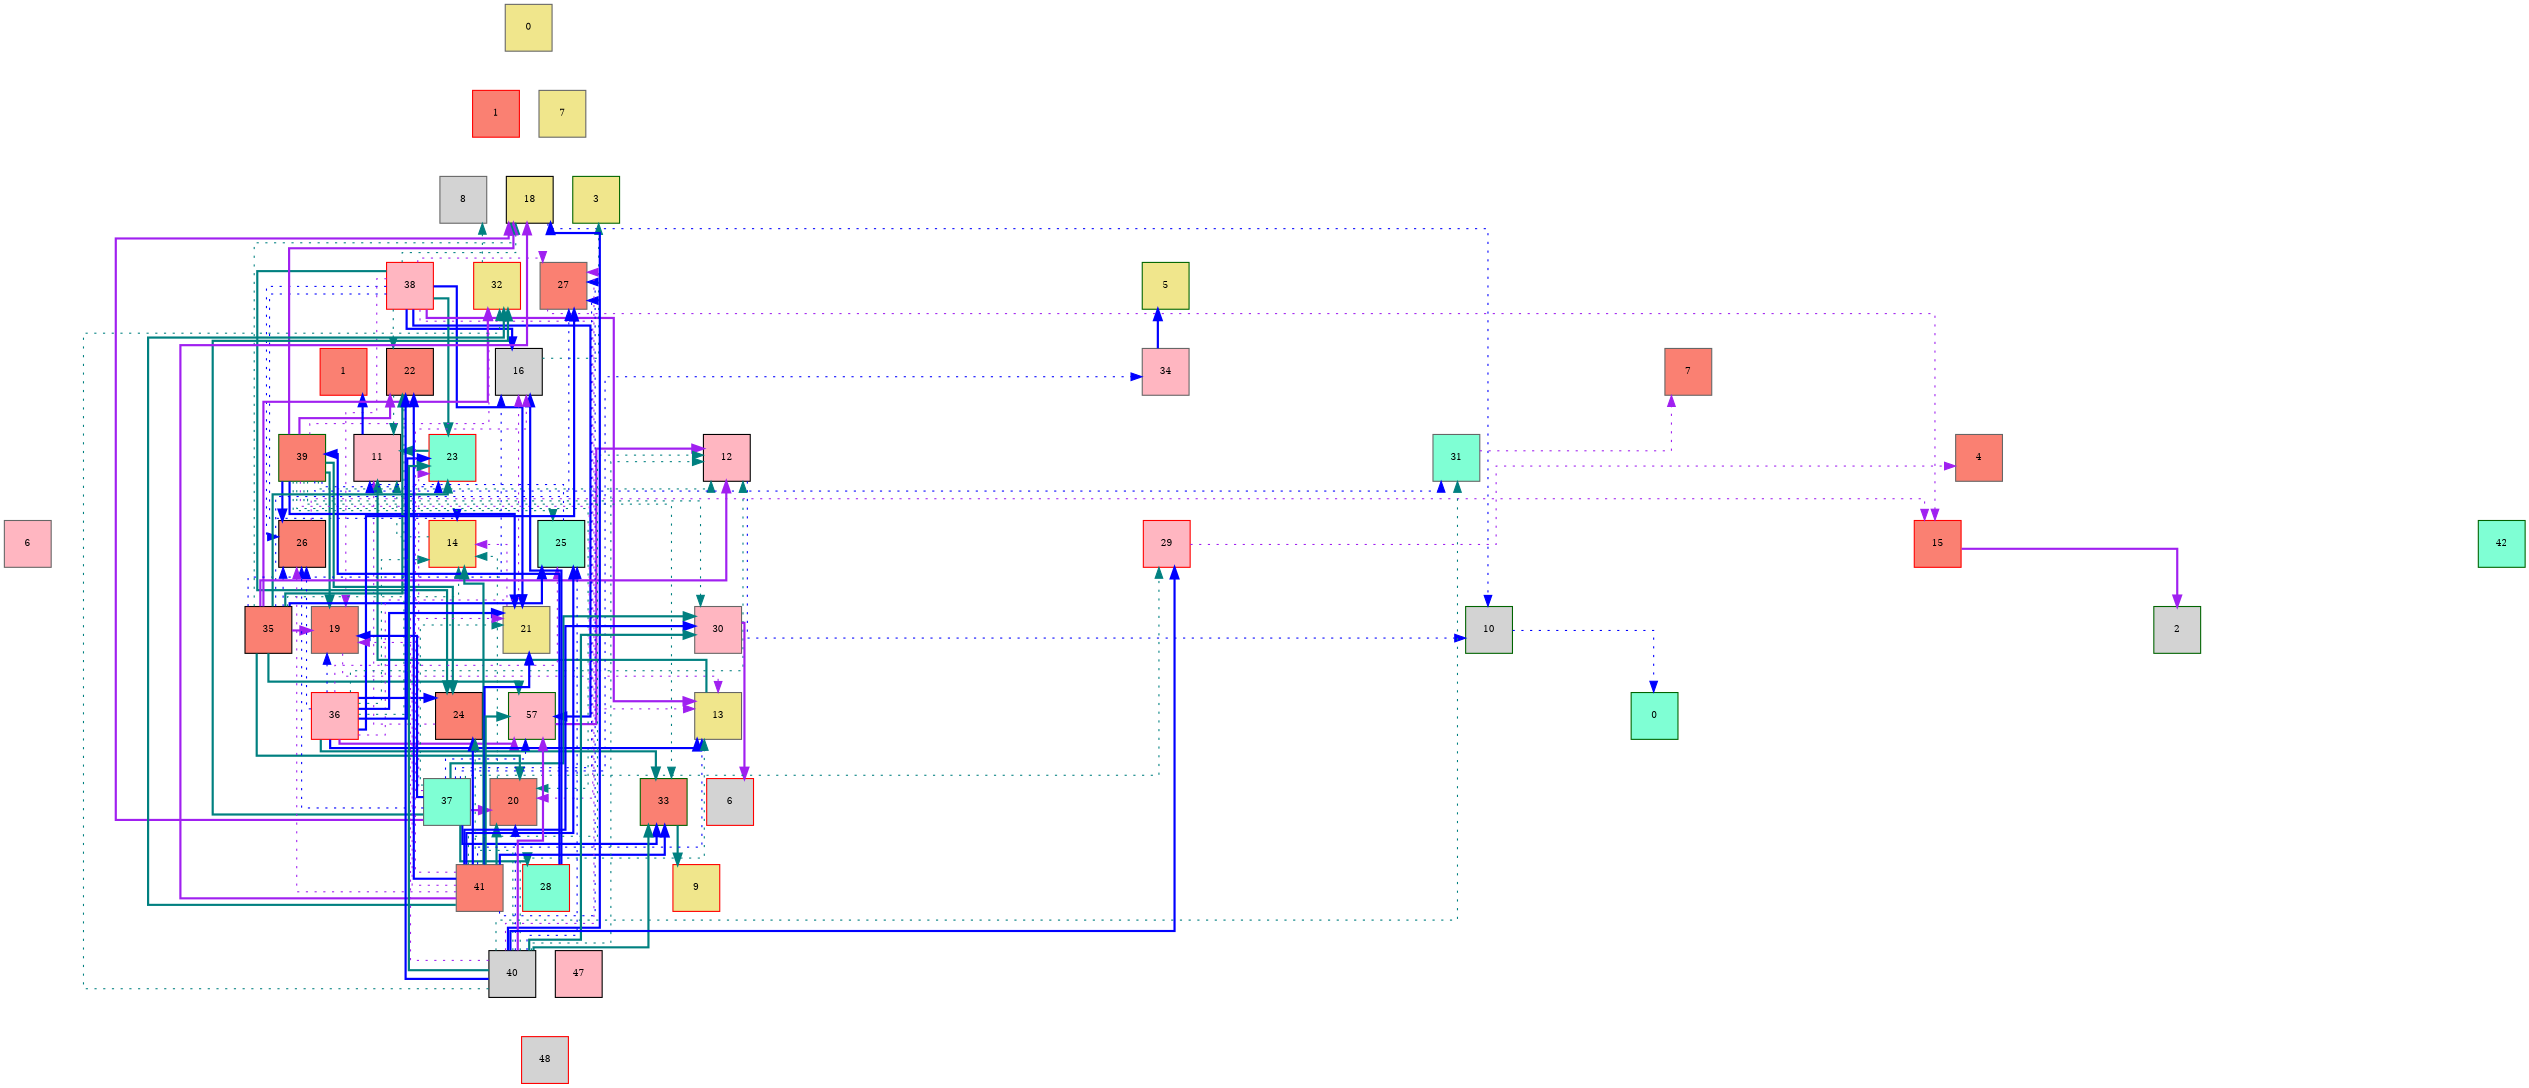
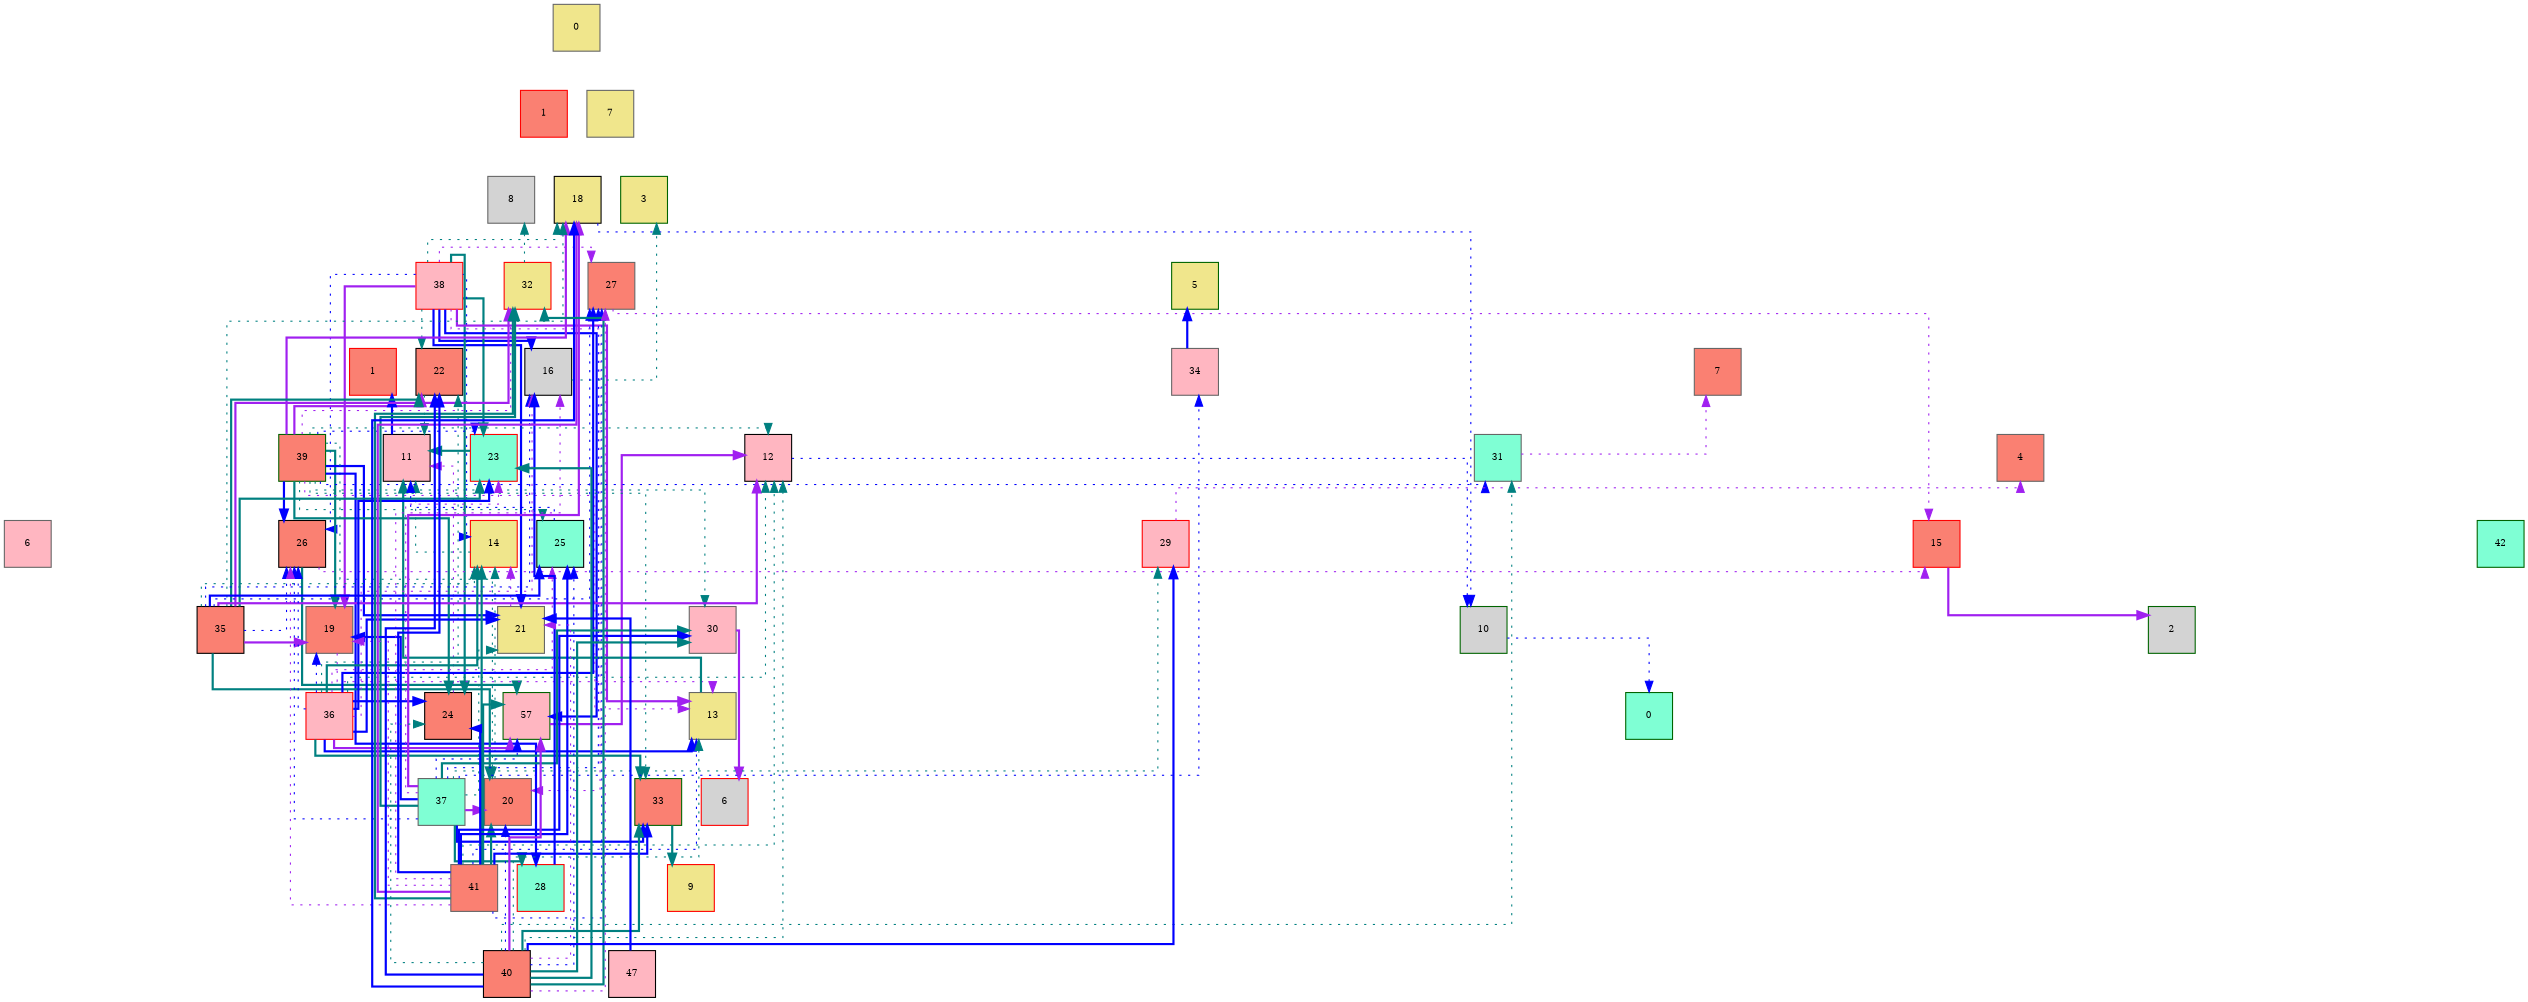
edge "38" -> "19": style dotted -> bold
edge "28" -> "39": reversed
edge "36" -> "14": style dotted -> bold
edge "40" -> "32": style dotted -> bold
edge "35" -> "57": now "26" -> "57"
edge "41" -> "21": now "47" -> "21"
node "40": fillcolor lightgrey -> salmon
node "48": removed
